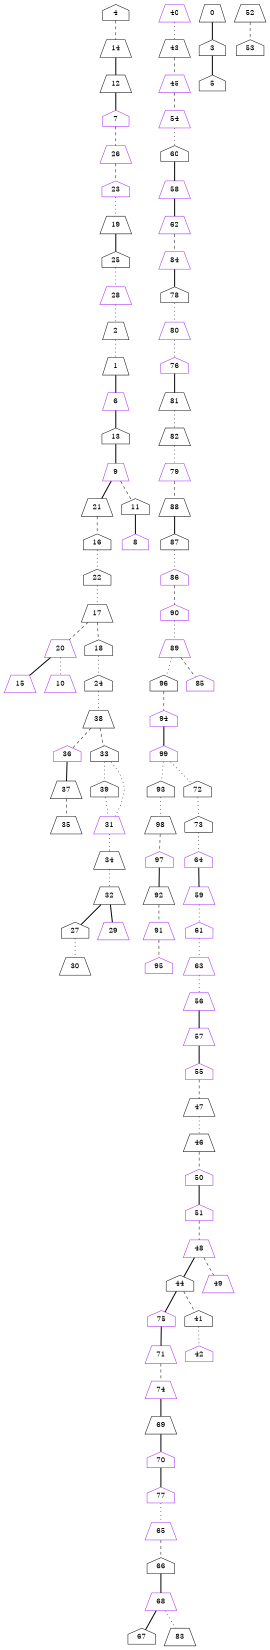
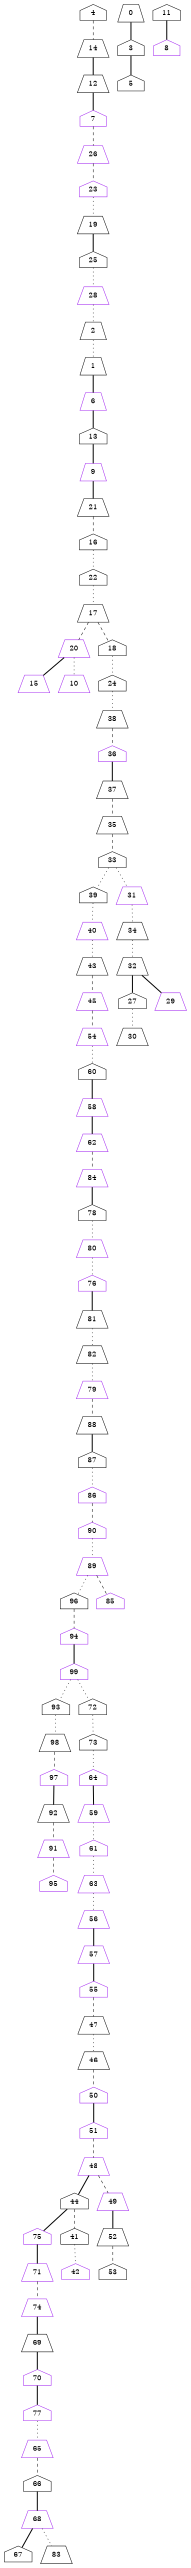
edge "9" -- "11": removed
edge "38" -- "33": now "35" -- "33"
edge "39" -- "31": now "39" -- "40"
edge "49" -- "52": added
